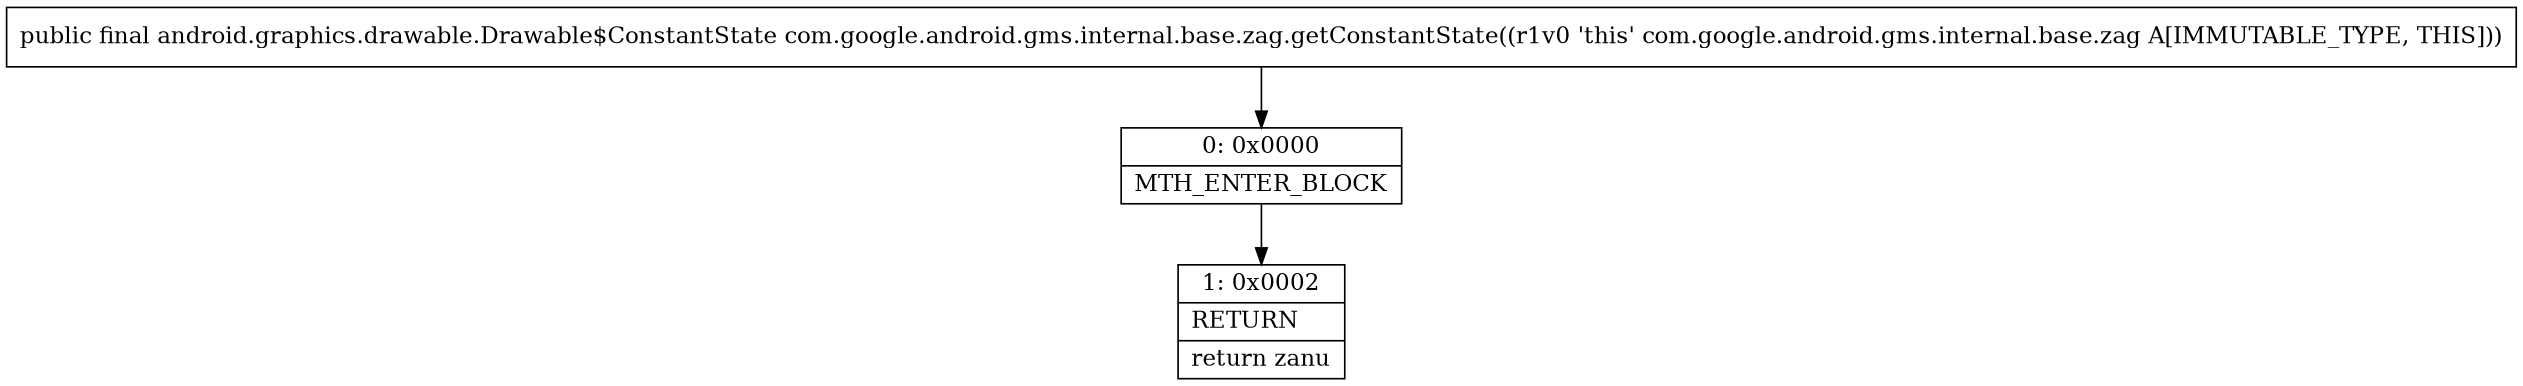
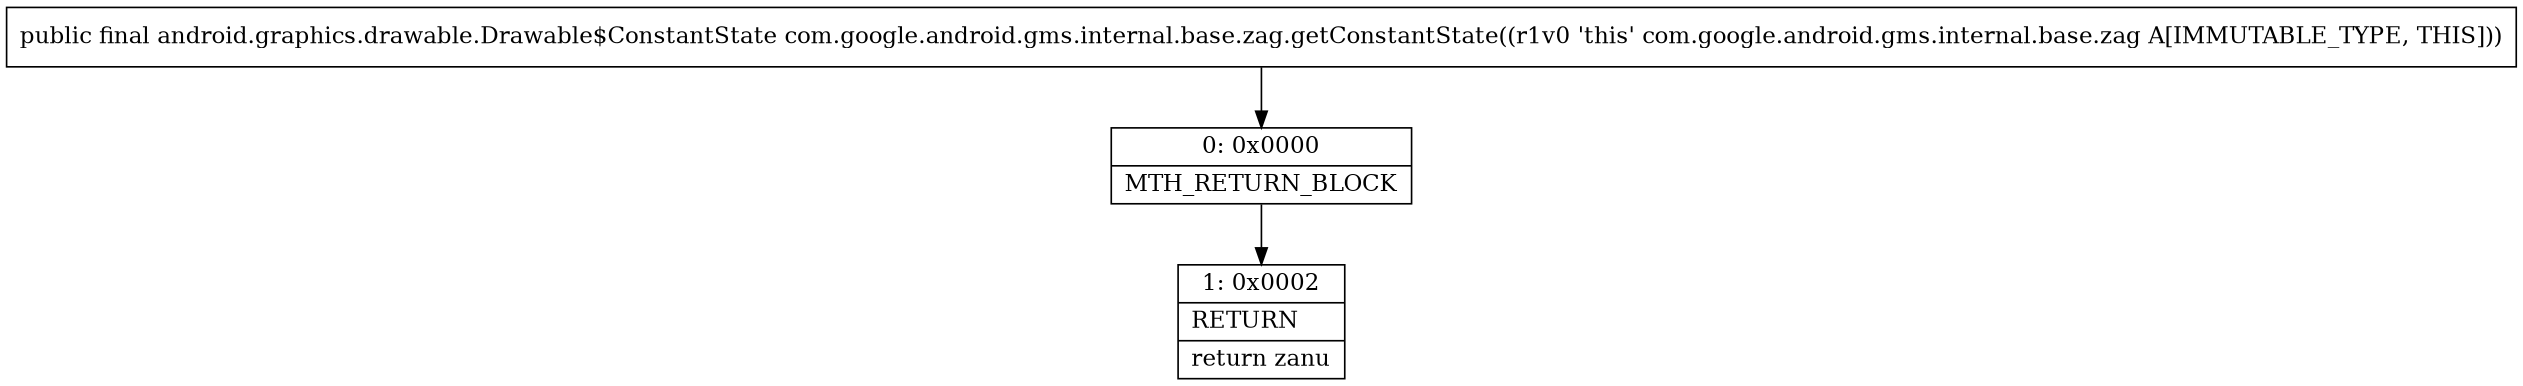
node "0: 0x0000": text "MTH_ENTER_BLOCK" -> "MTH_RETURN_BLOCK"
